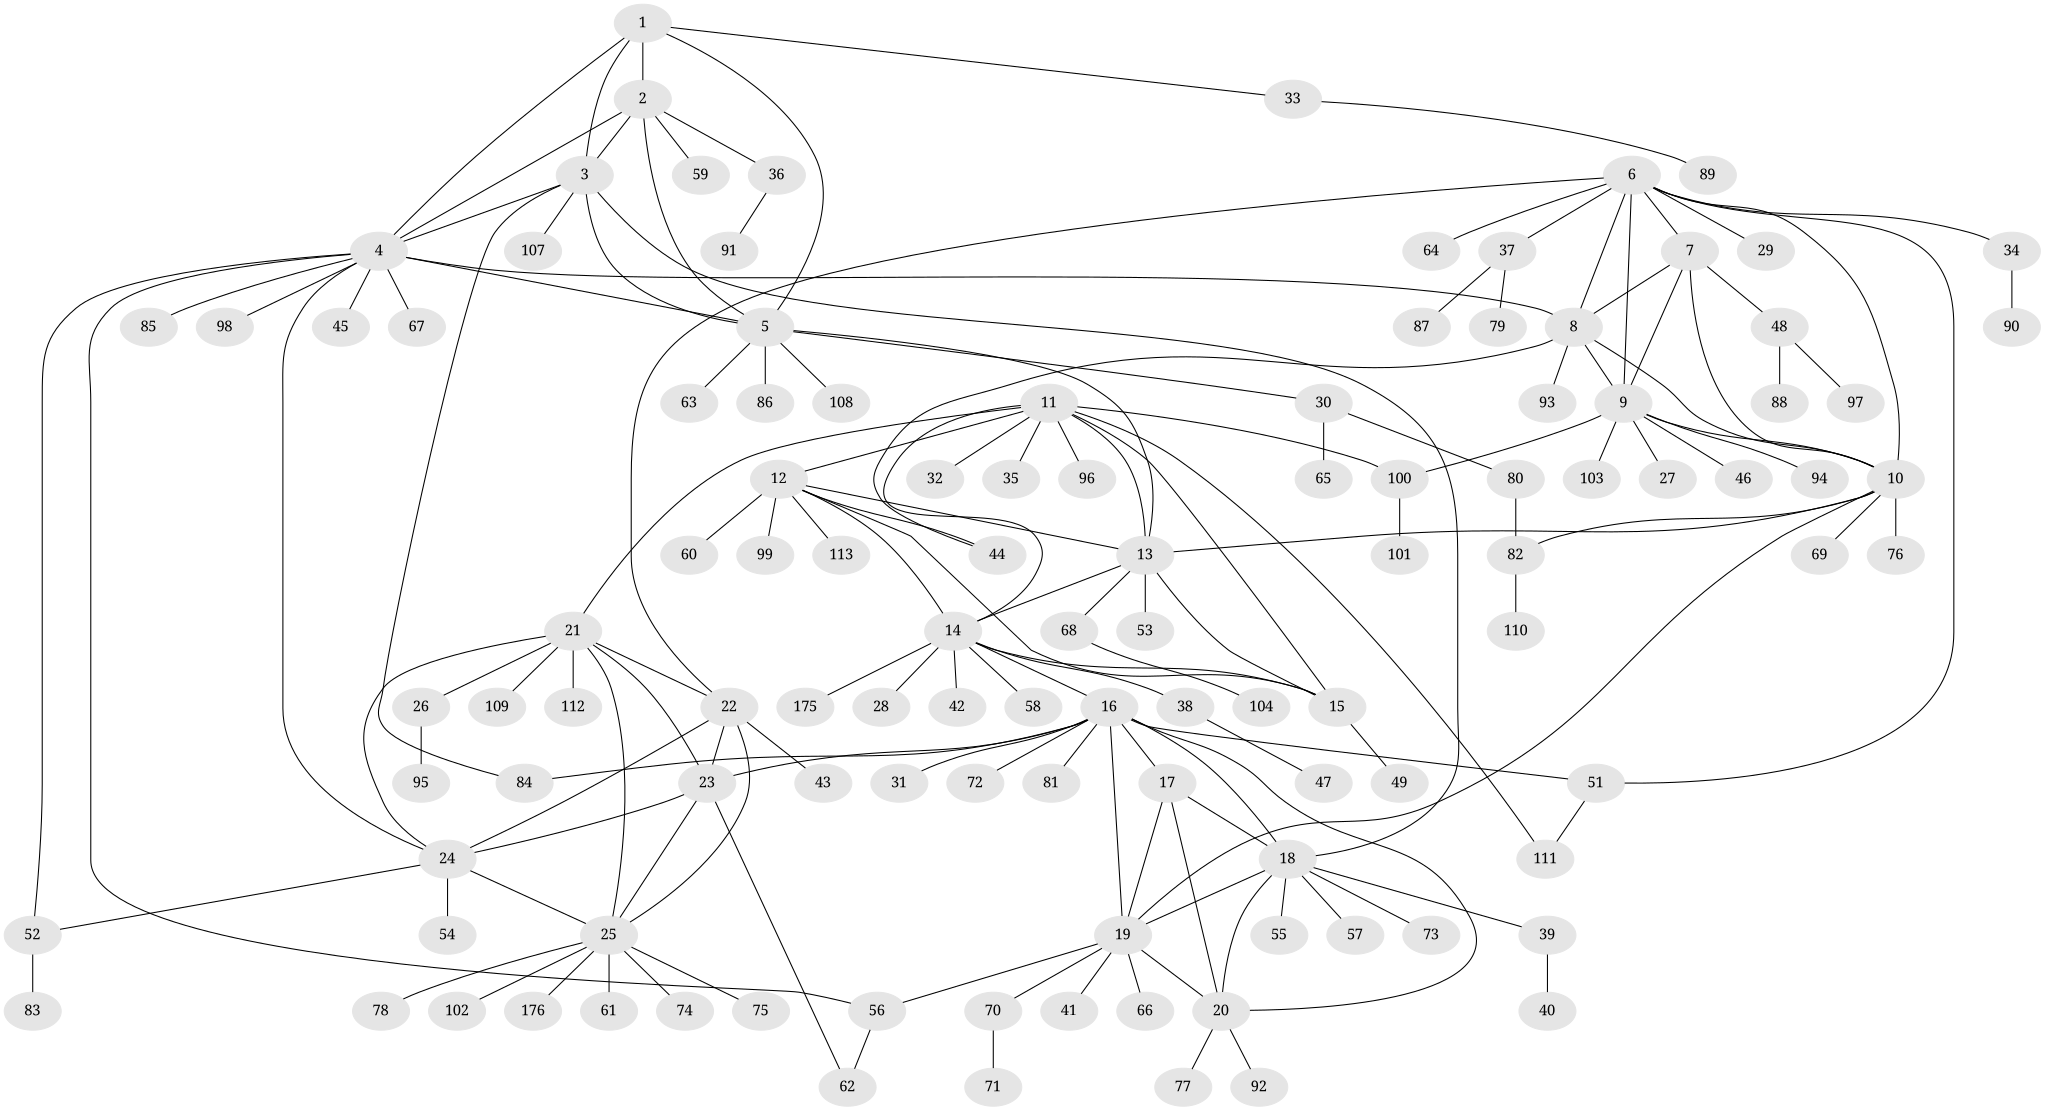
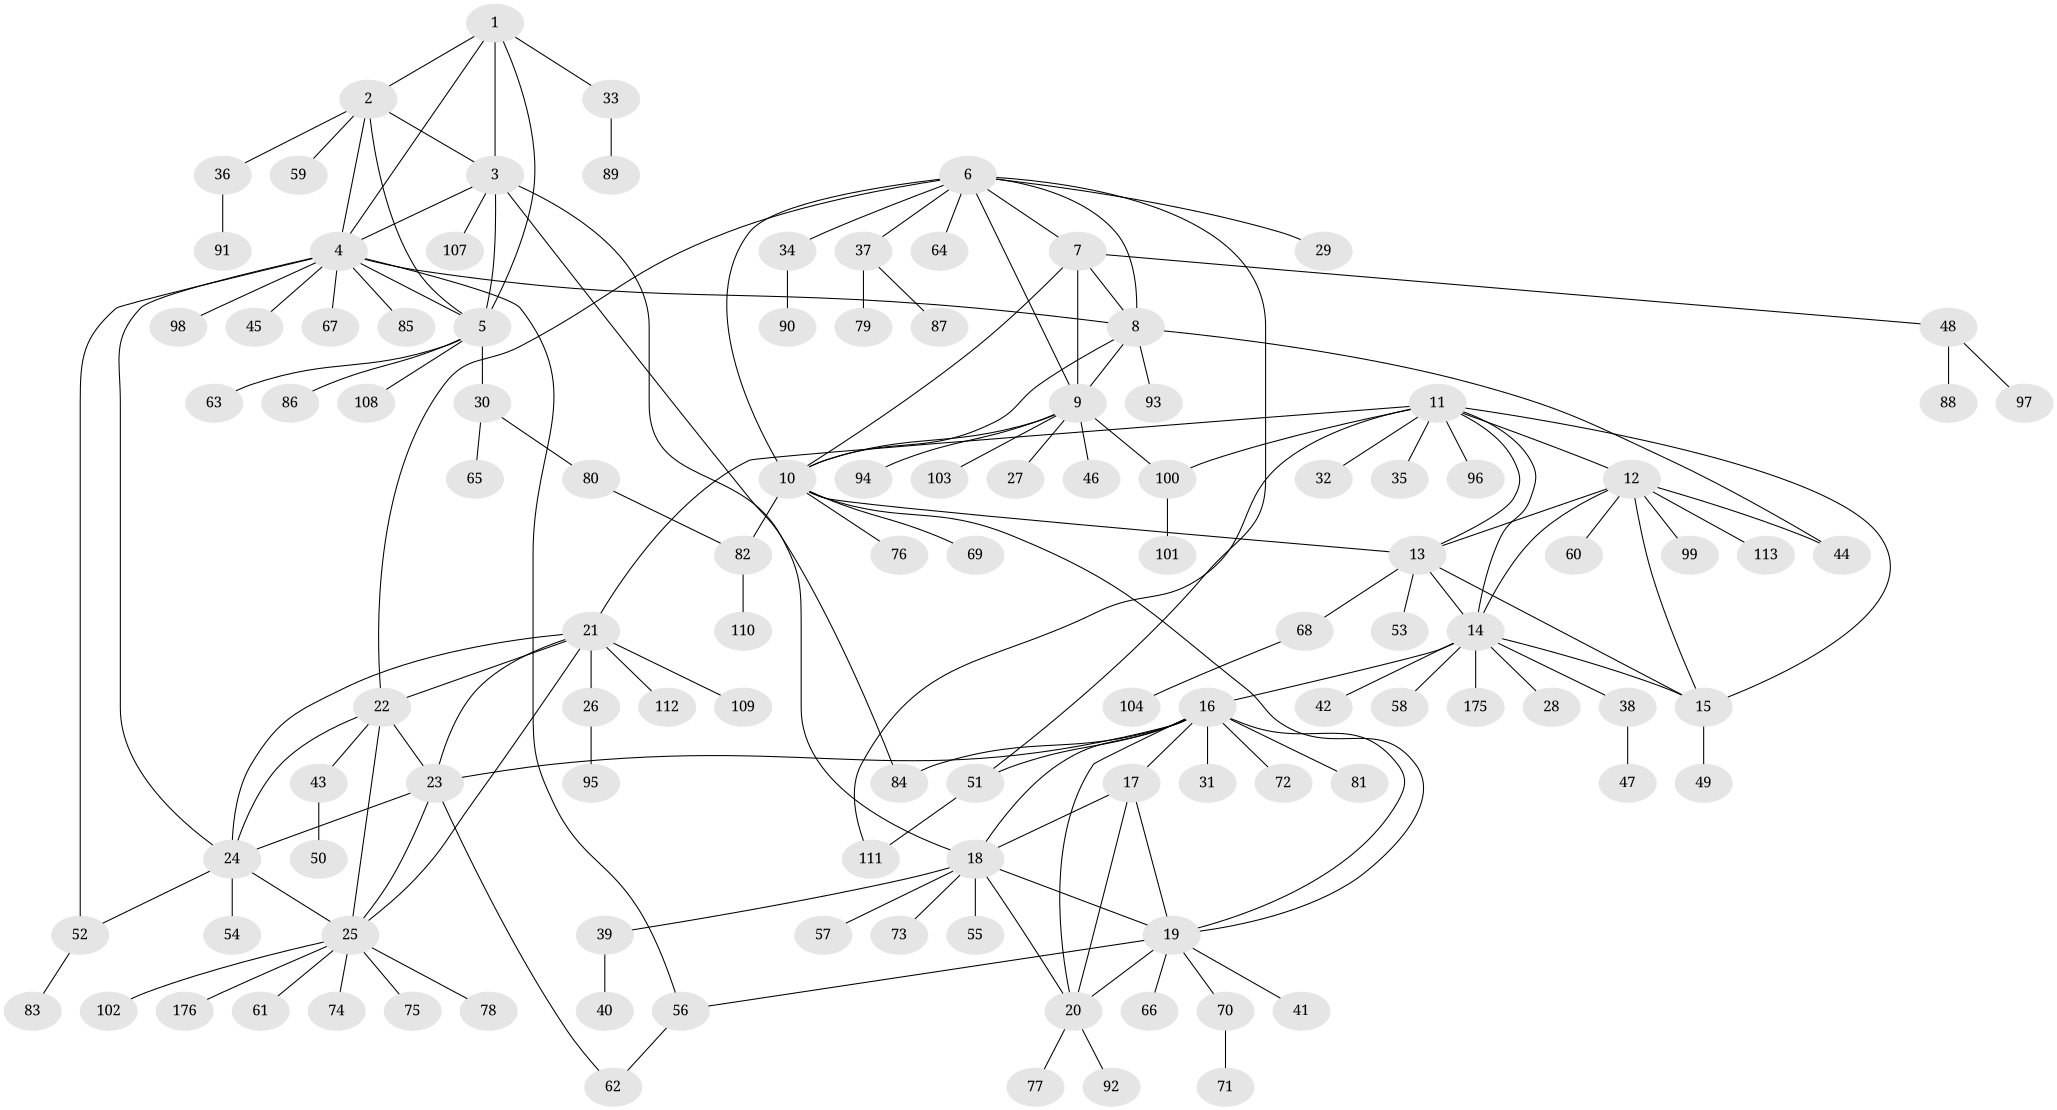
edge "5" -- "13": removed
node "50": added
